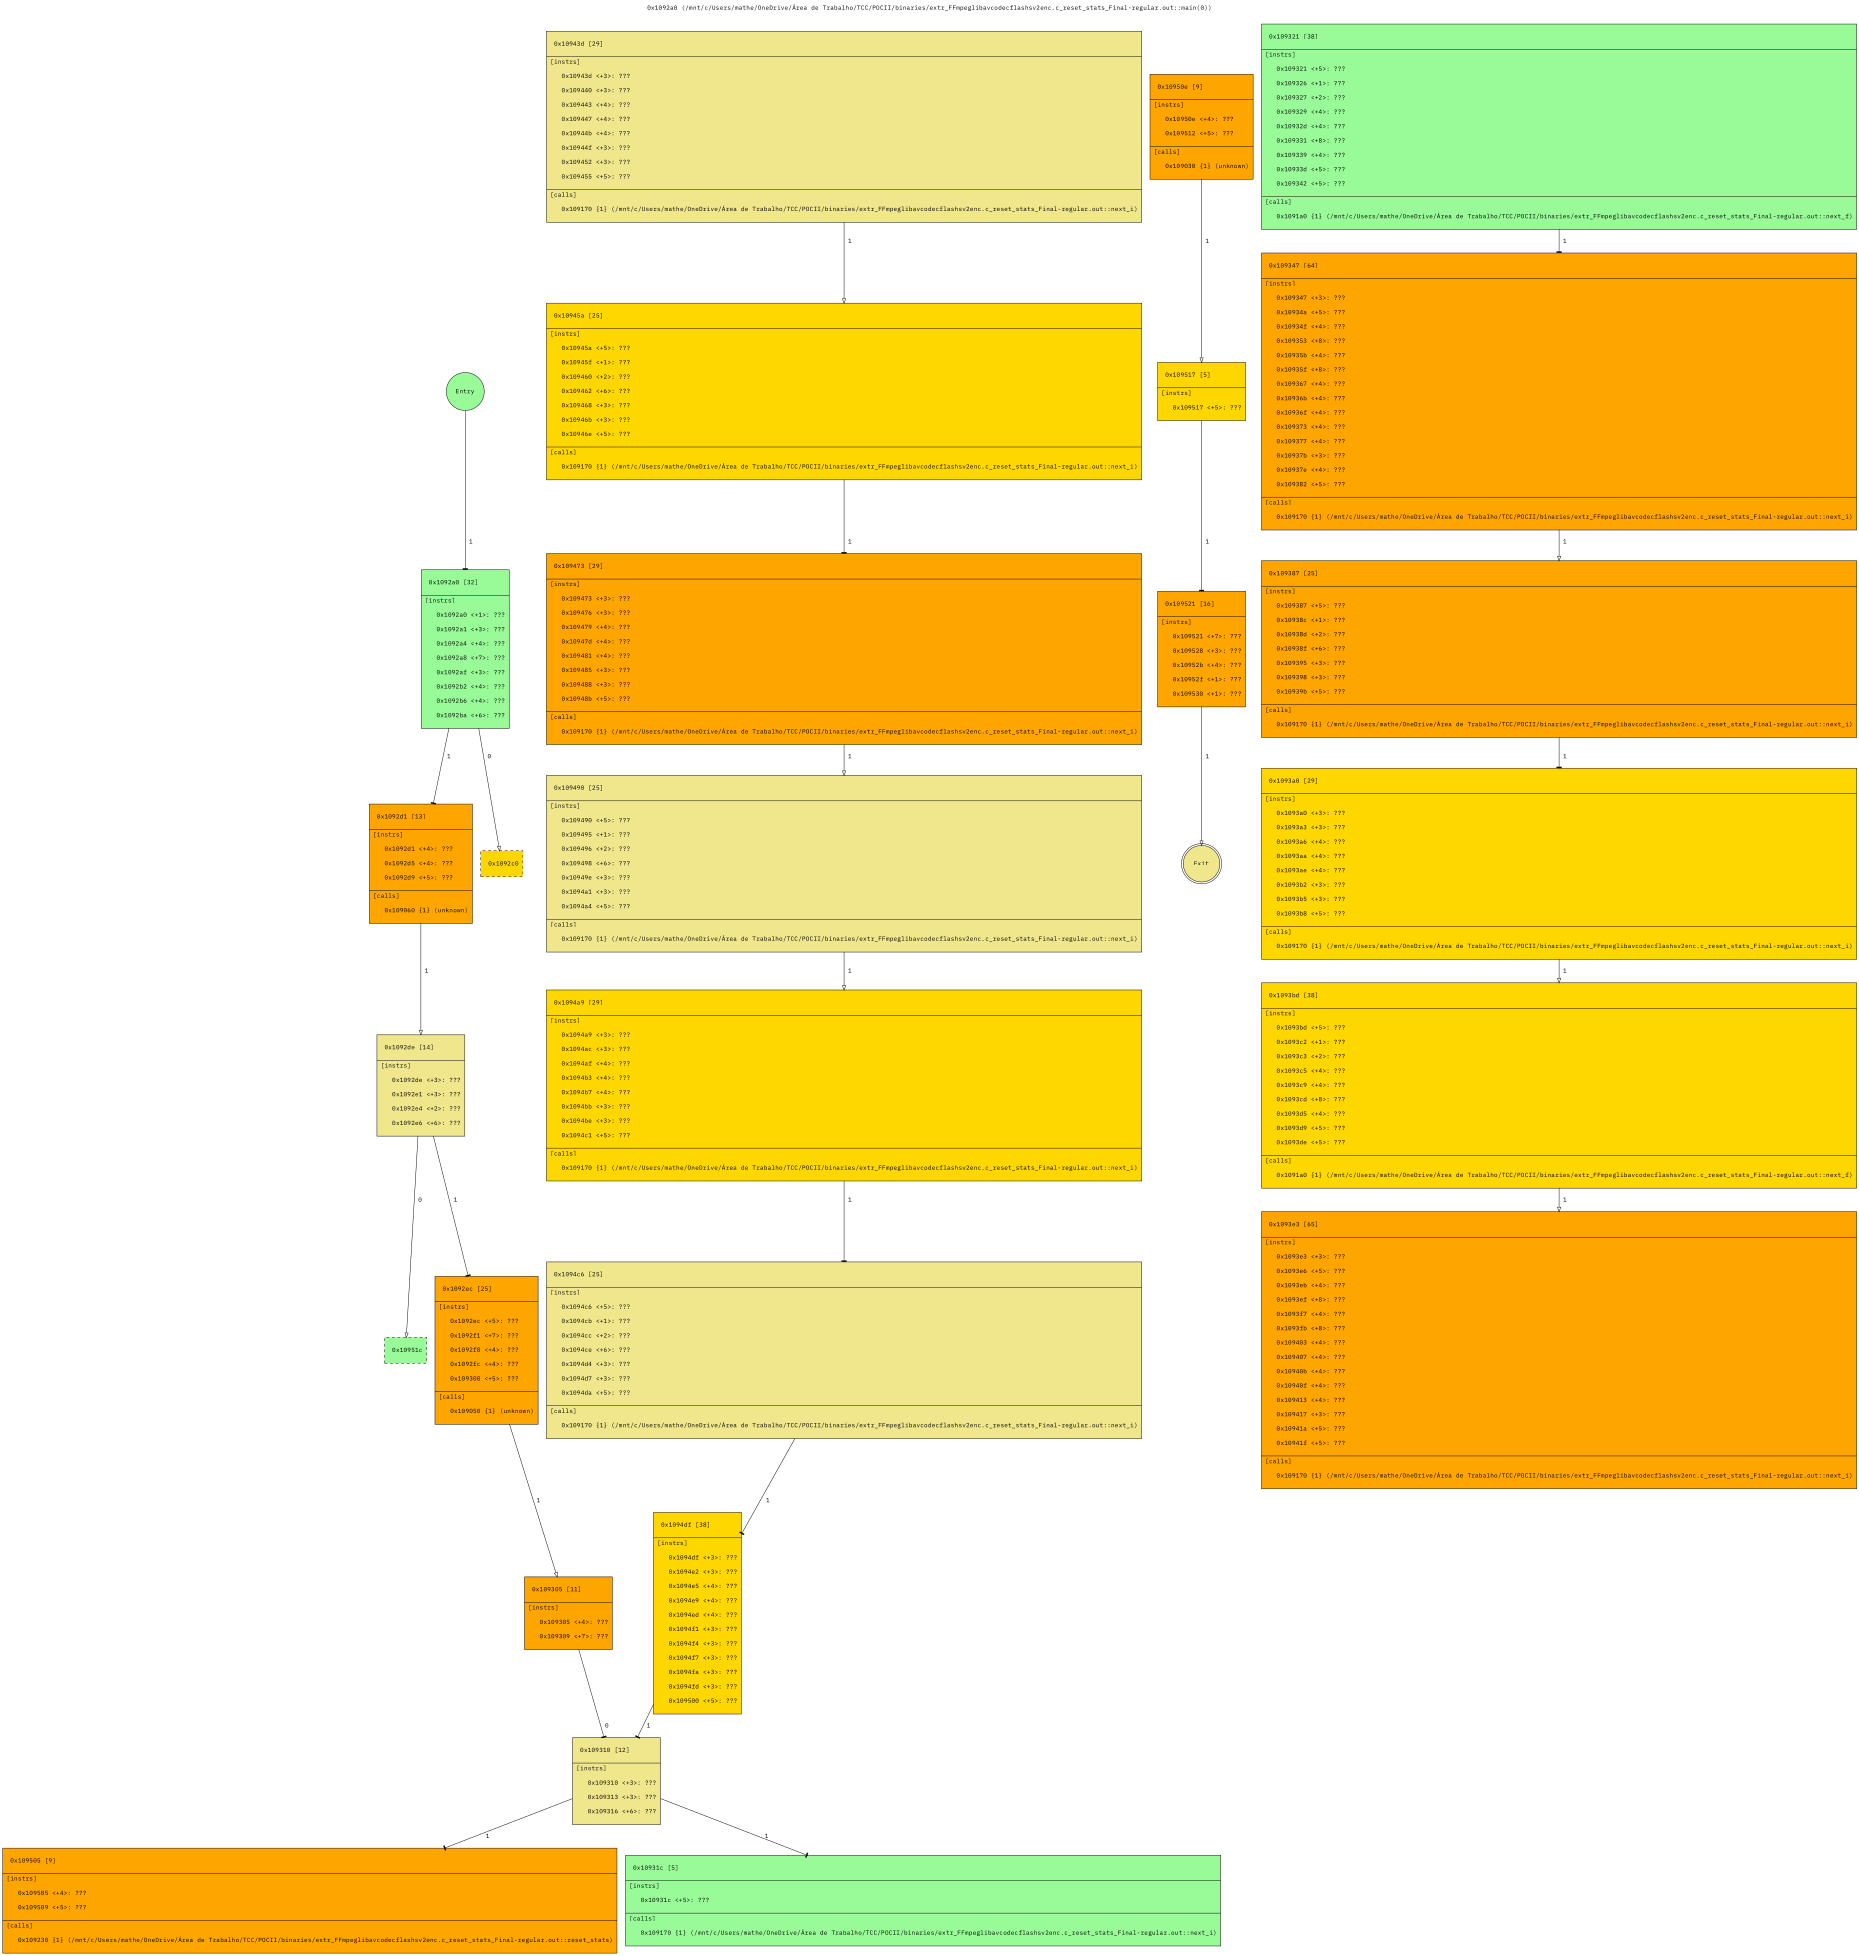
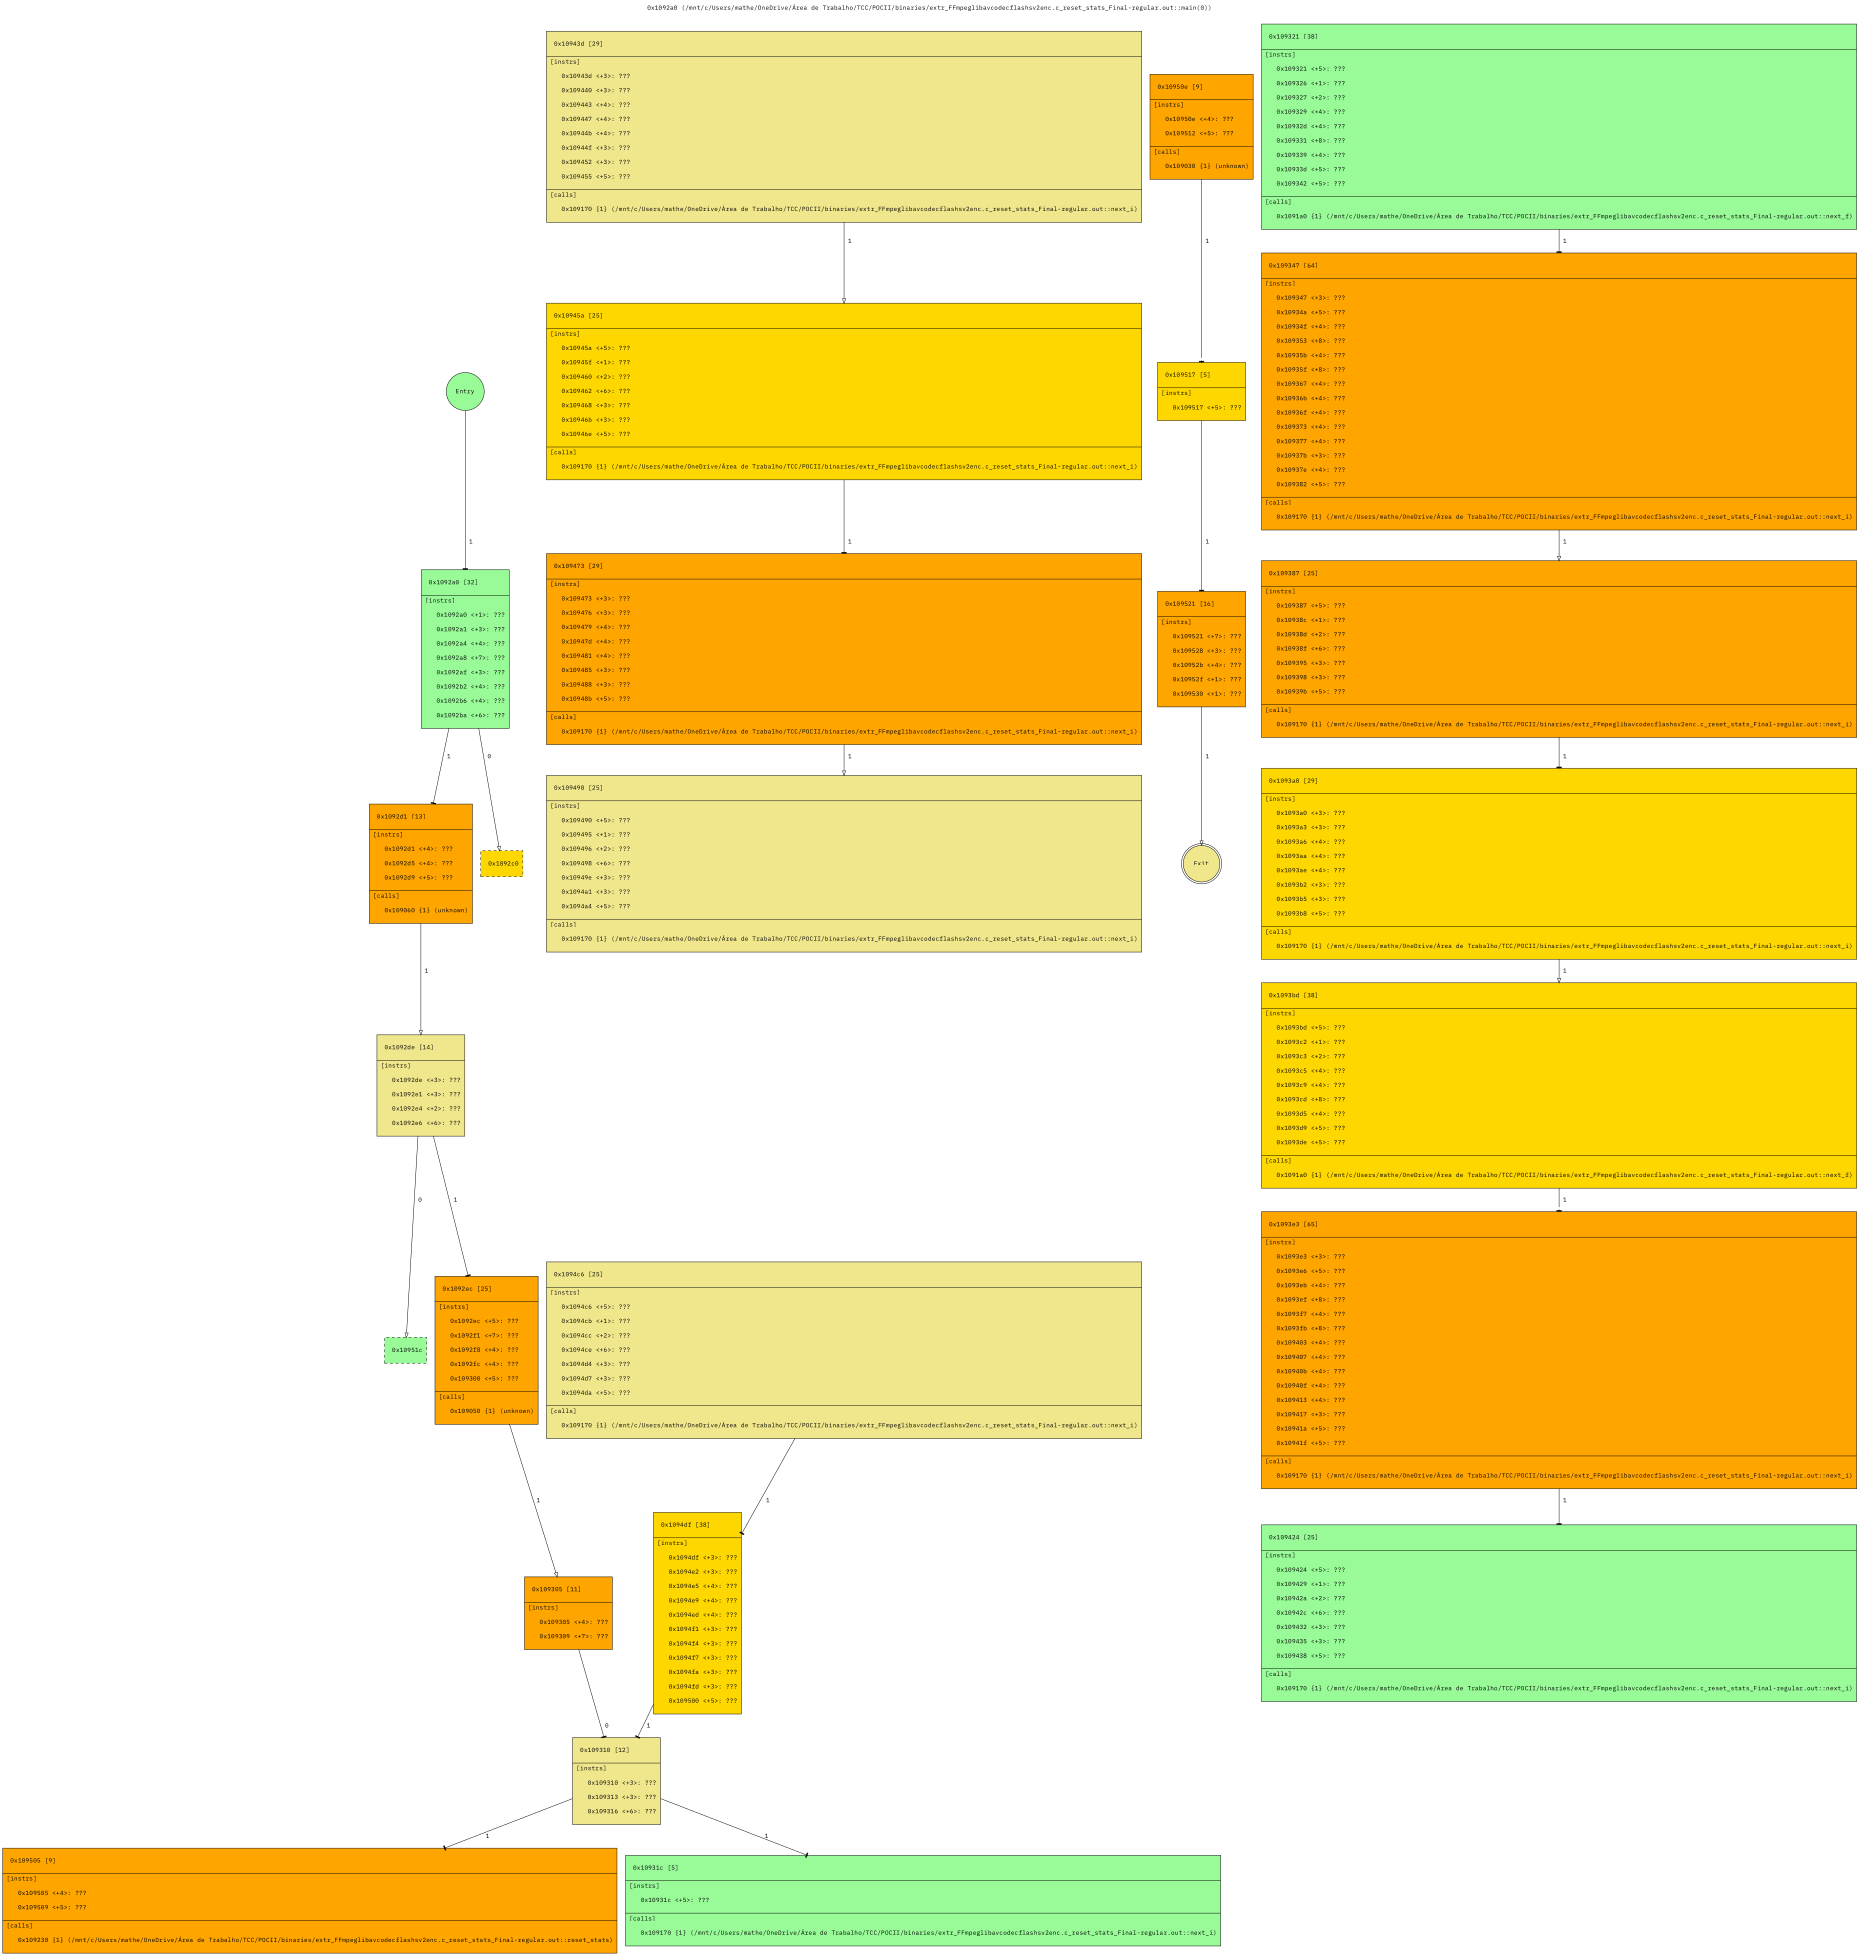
edge "0x10950e [9]" -> "0x109517 [5]": arrowhead onormal -> tee
node "0x1094a9 [29]": removed
edge "0x1093bd [38]" -> "0x1093e3 [65]": arrowhead onormal -> tee
node "0x109424 [25]": added
